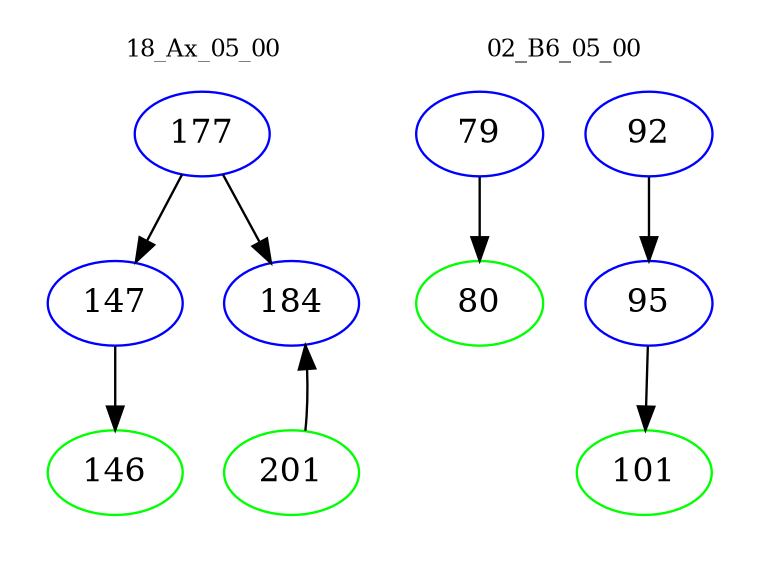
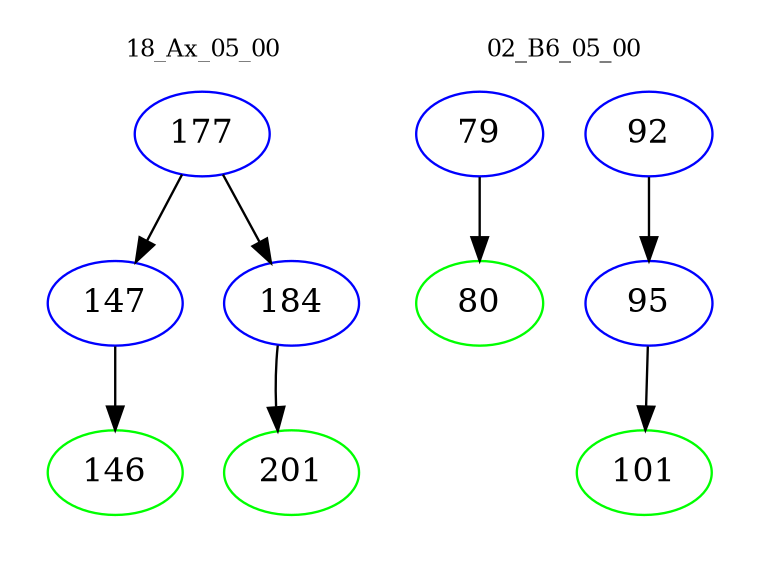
edge "201" -> "184": reversed
